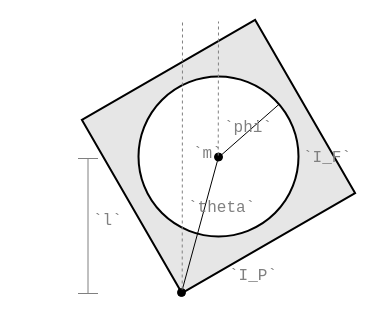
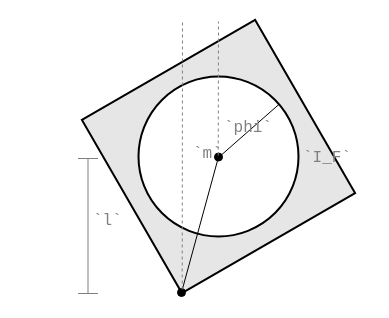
node "`theta`": removed
node "`I_P`": removed
